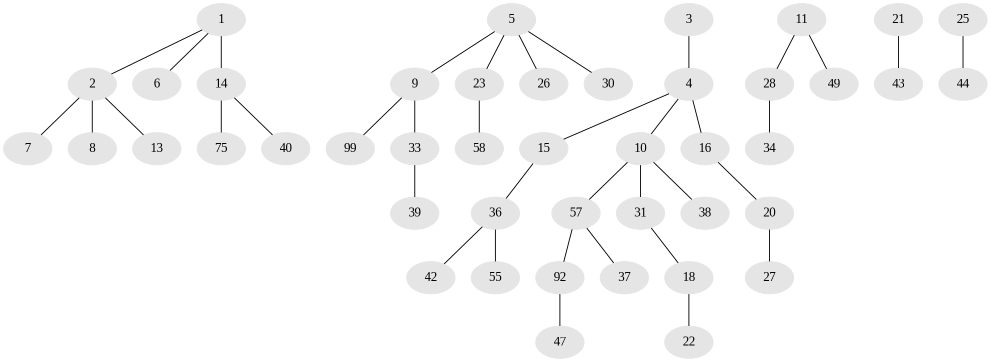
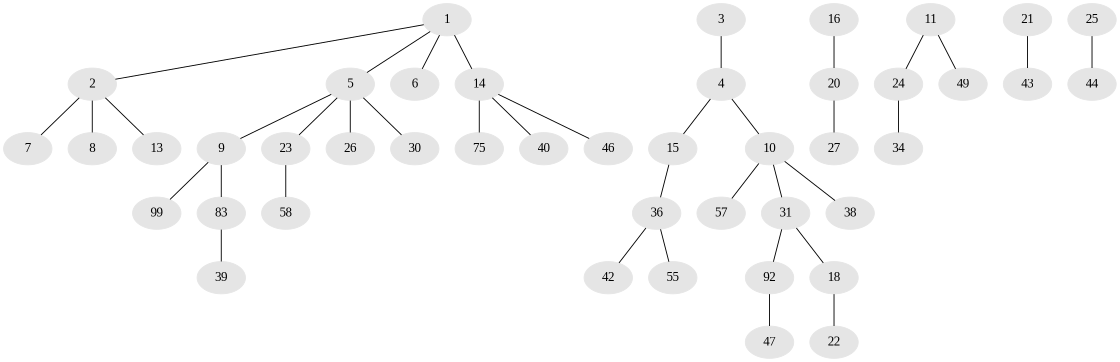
edge "1" -- "5": added
node "28": label "28" -> "24"
edge "4" -- "16": removed
node "33": label "33" -> "83"
node "46": added
edge "57" -- "92": now "31" -- "92"
node "37": removed
